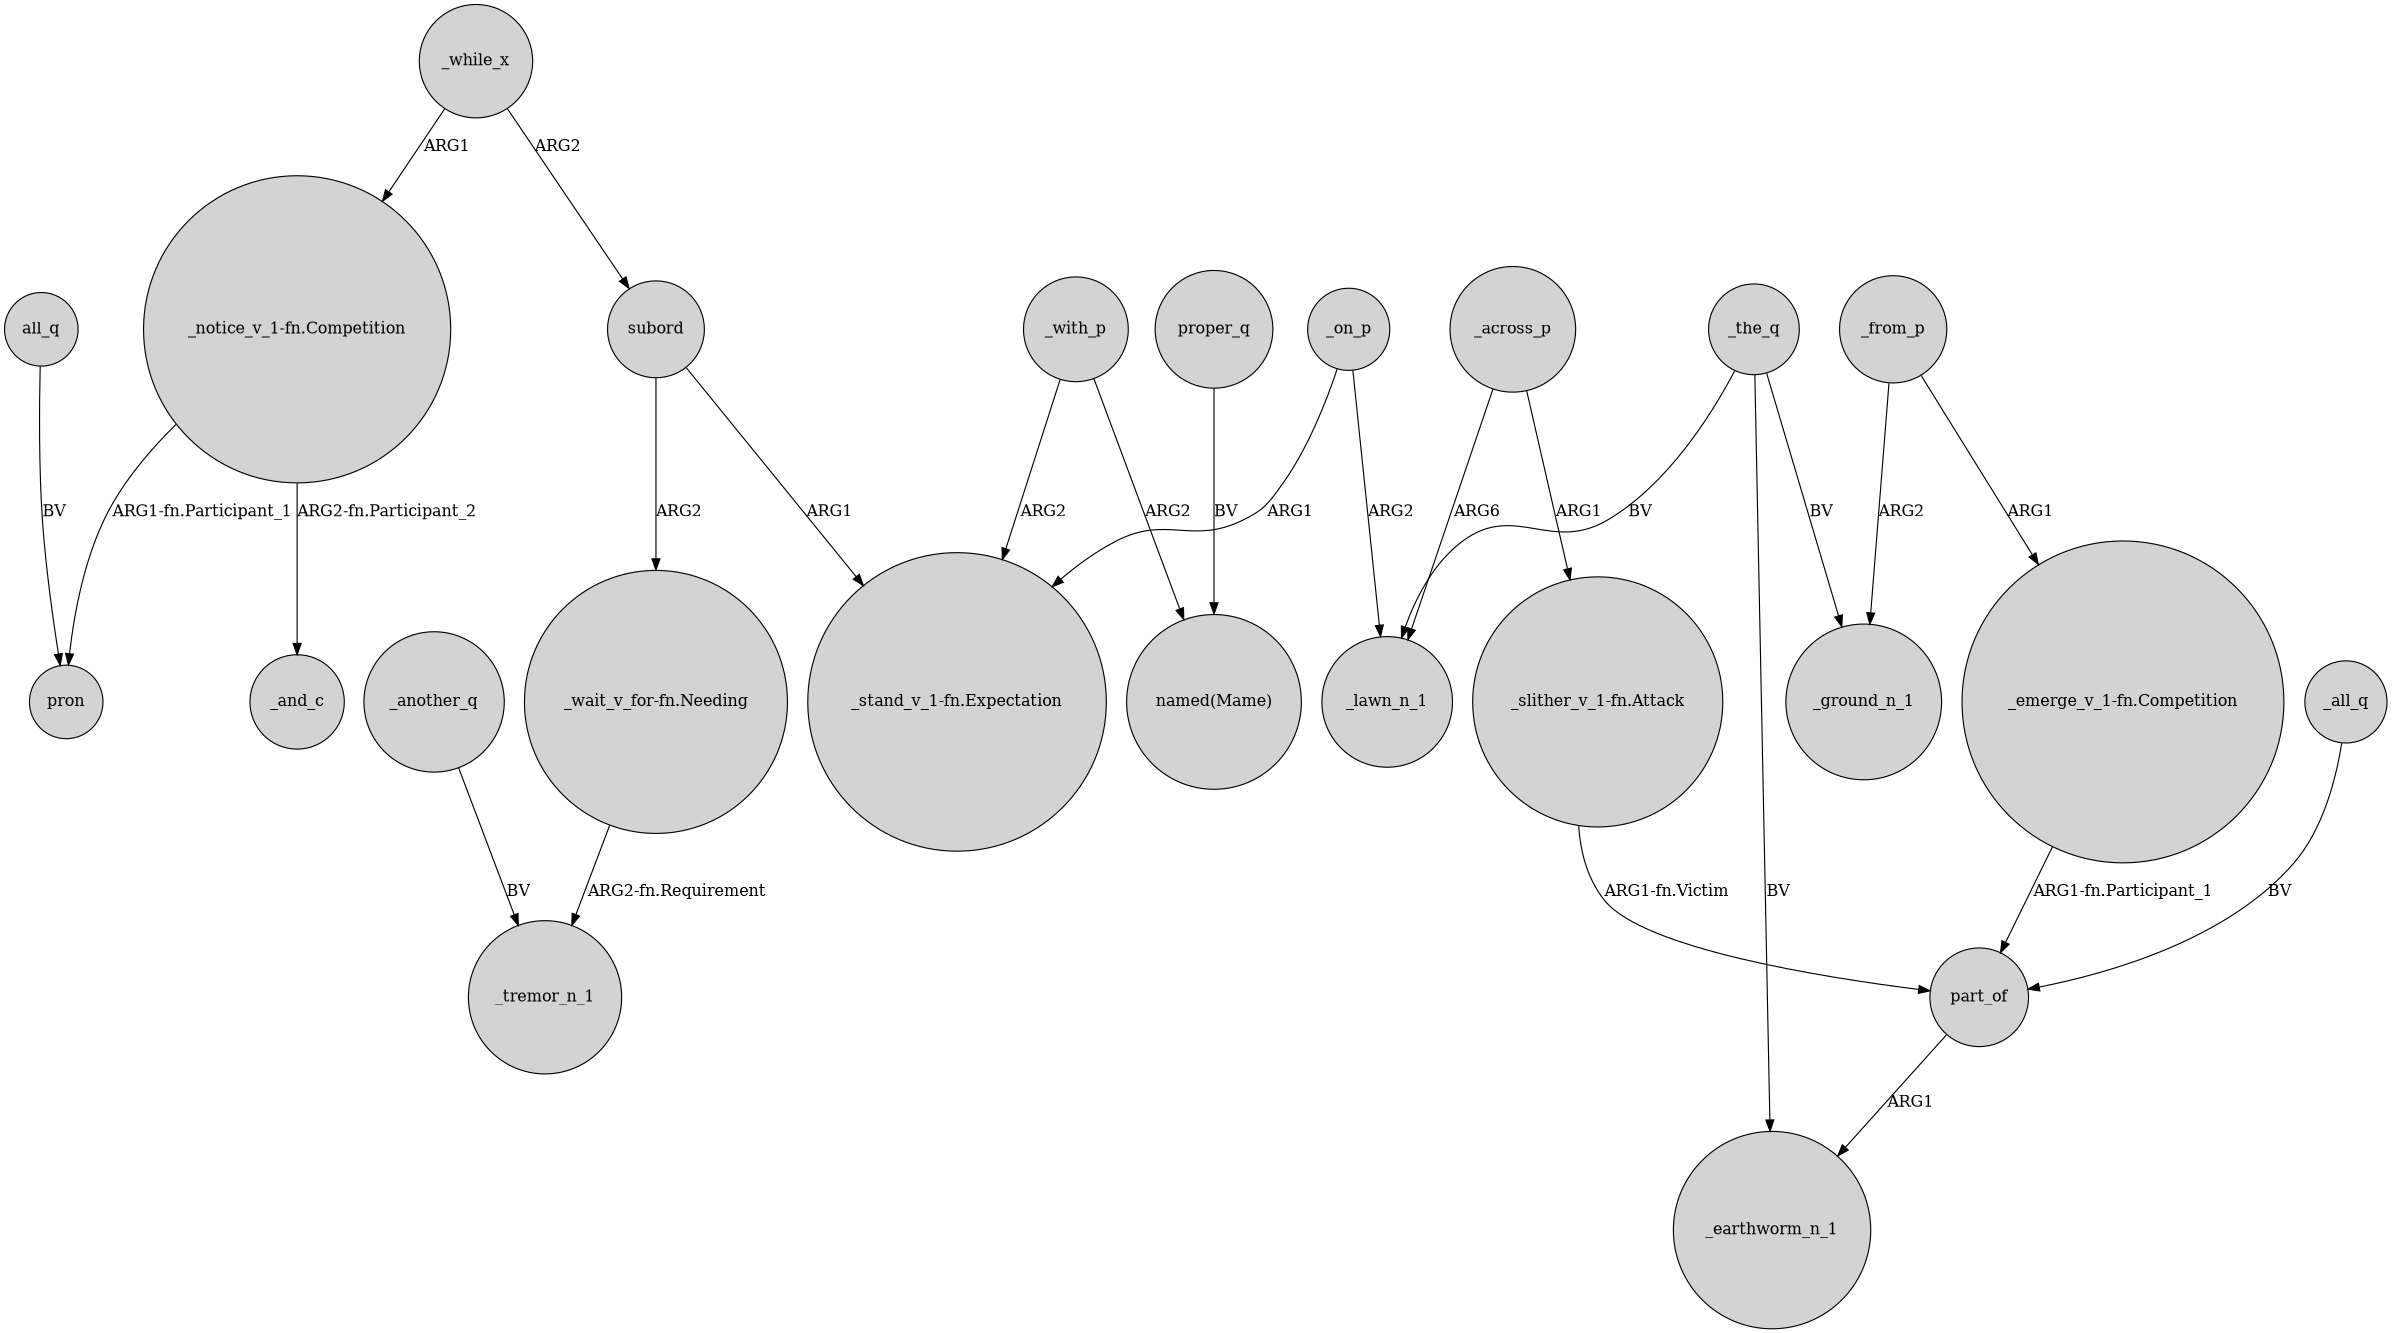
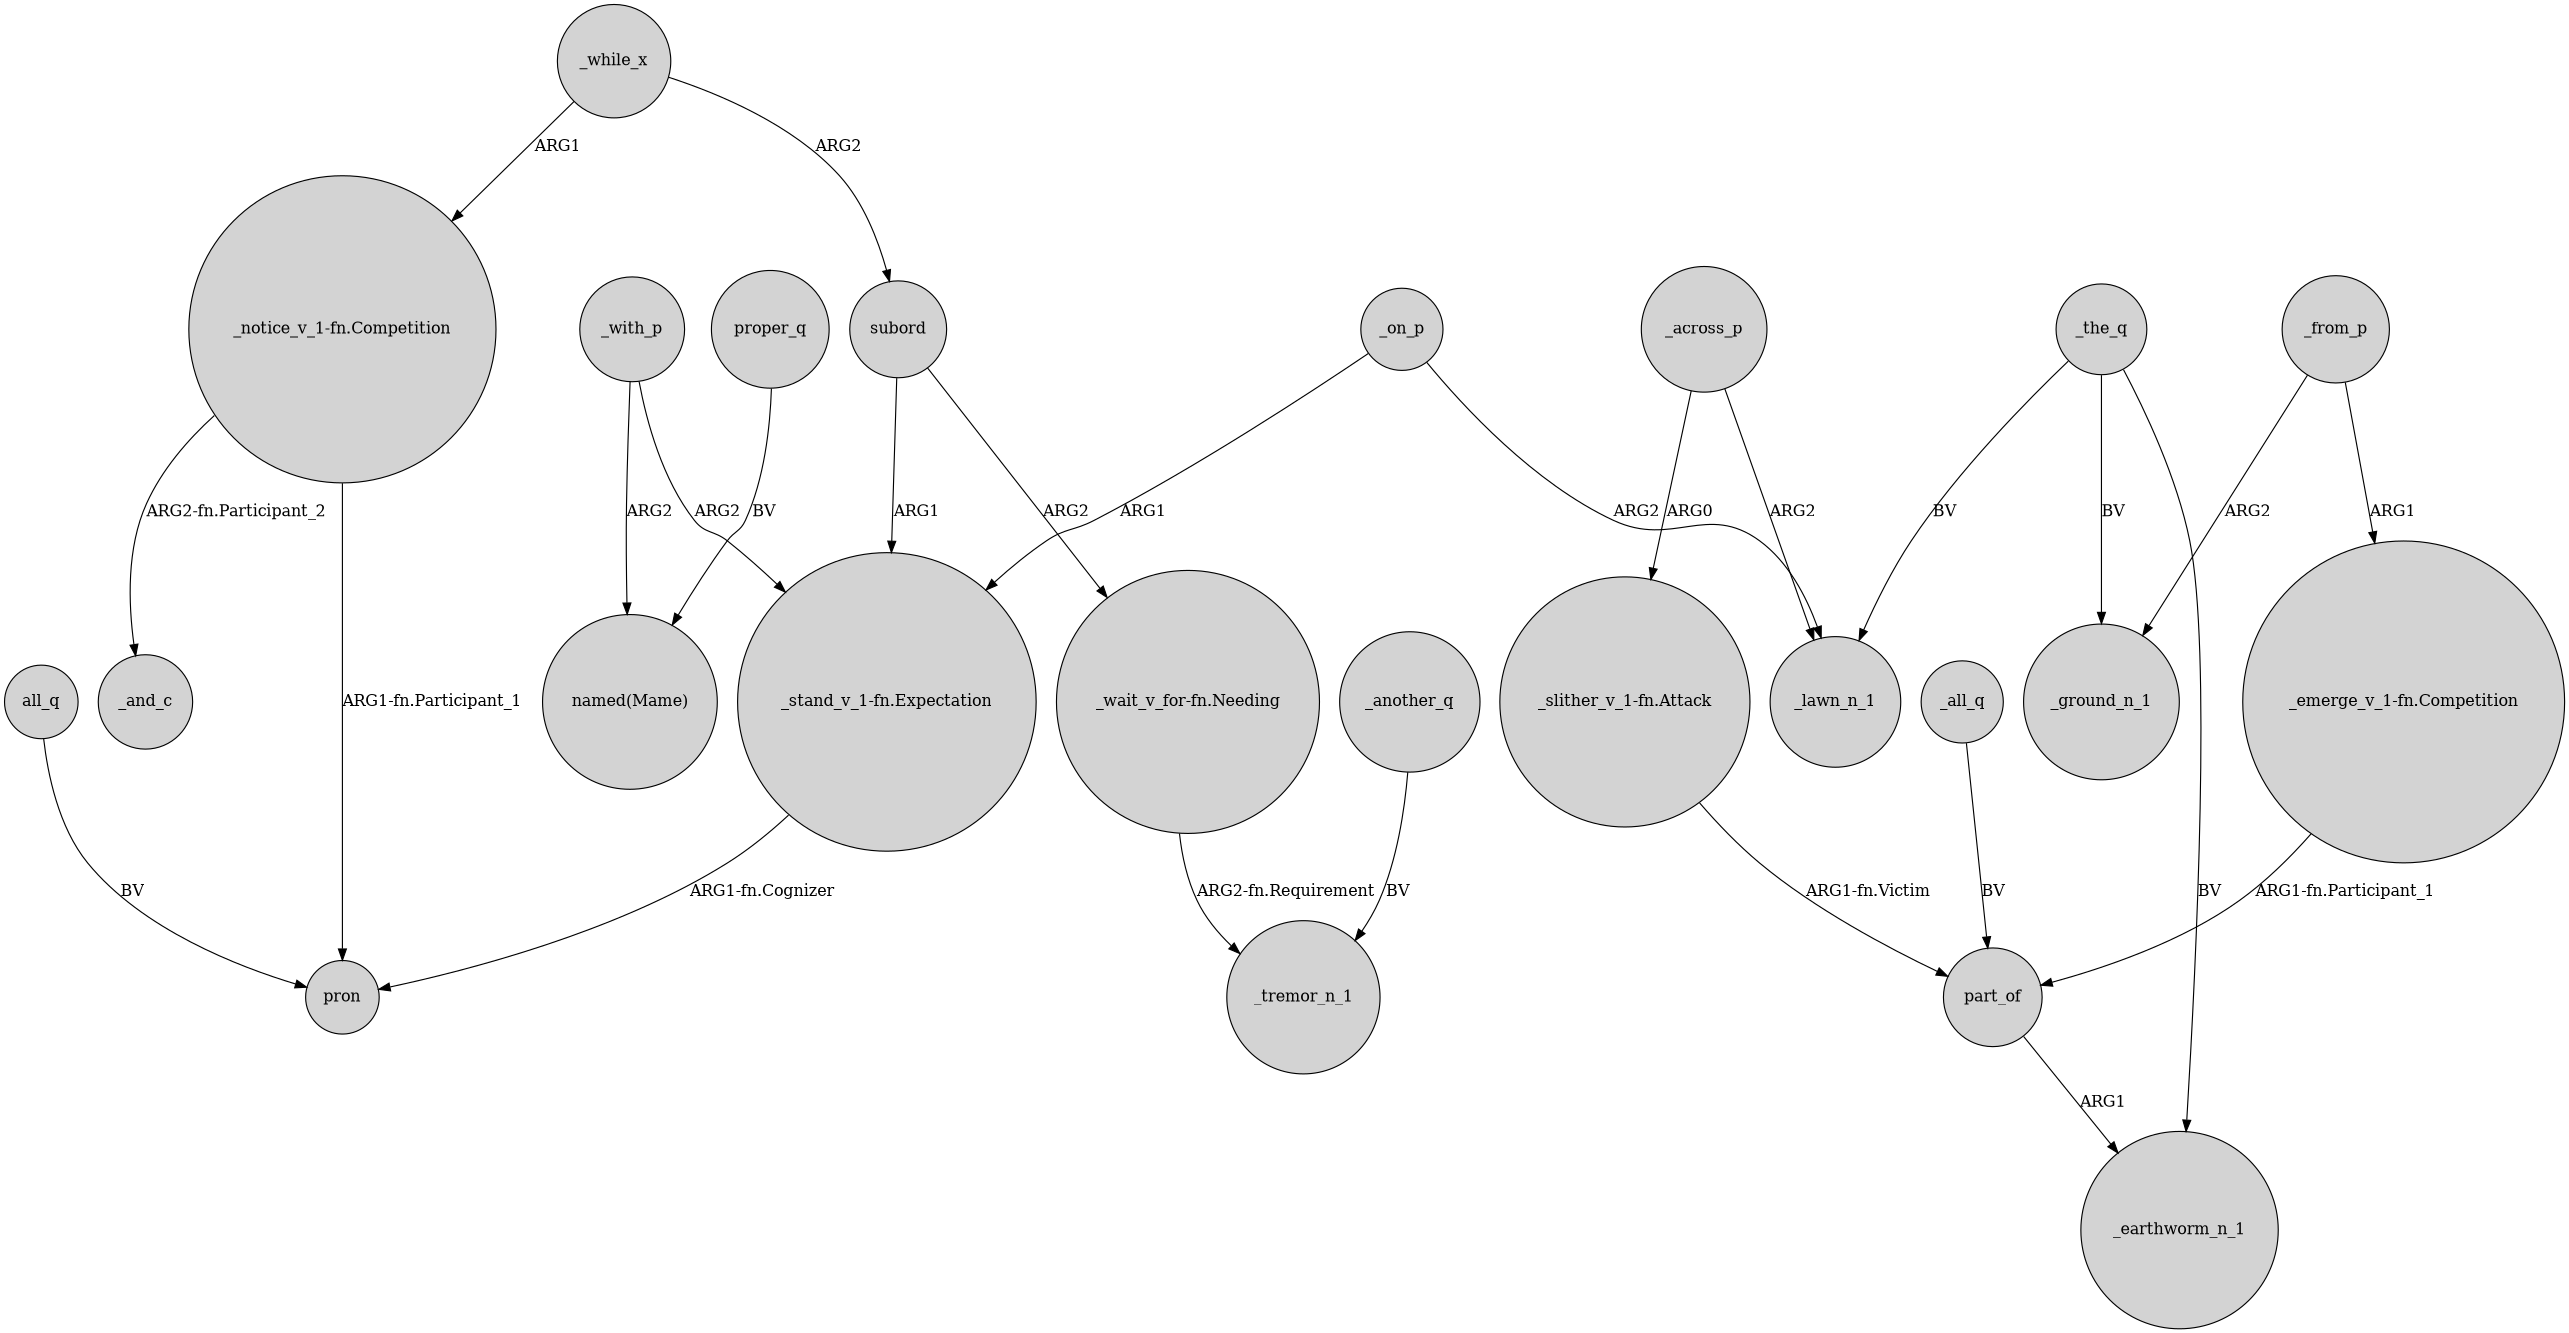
edge "_across_p" -> "_lawn_n_1": label "ARG6" -> "ARG2"
edge "_across_p" -> "_slither_v_1-fn.Attack": label "ARG1" -> "ARG0"
edge "_stand_v_1-fn.Expectation" -> "pron": added, label "ARG1-fn.Cognizer"
